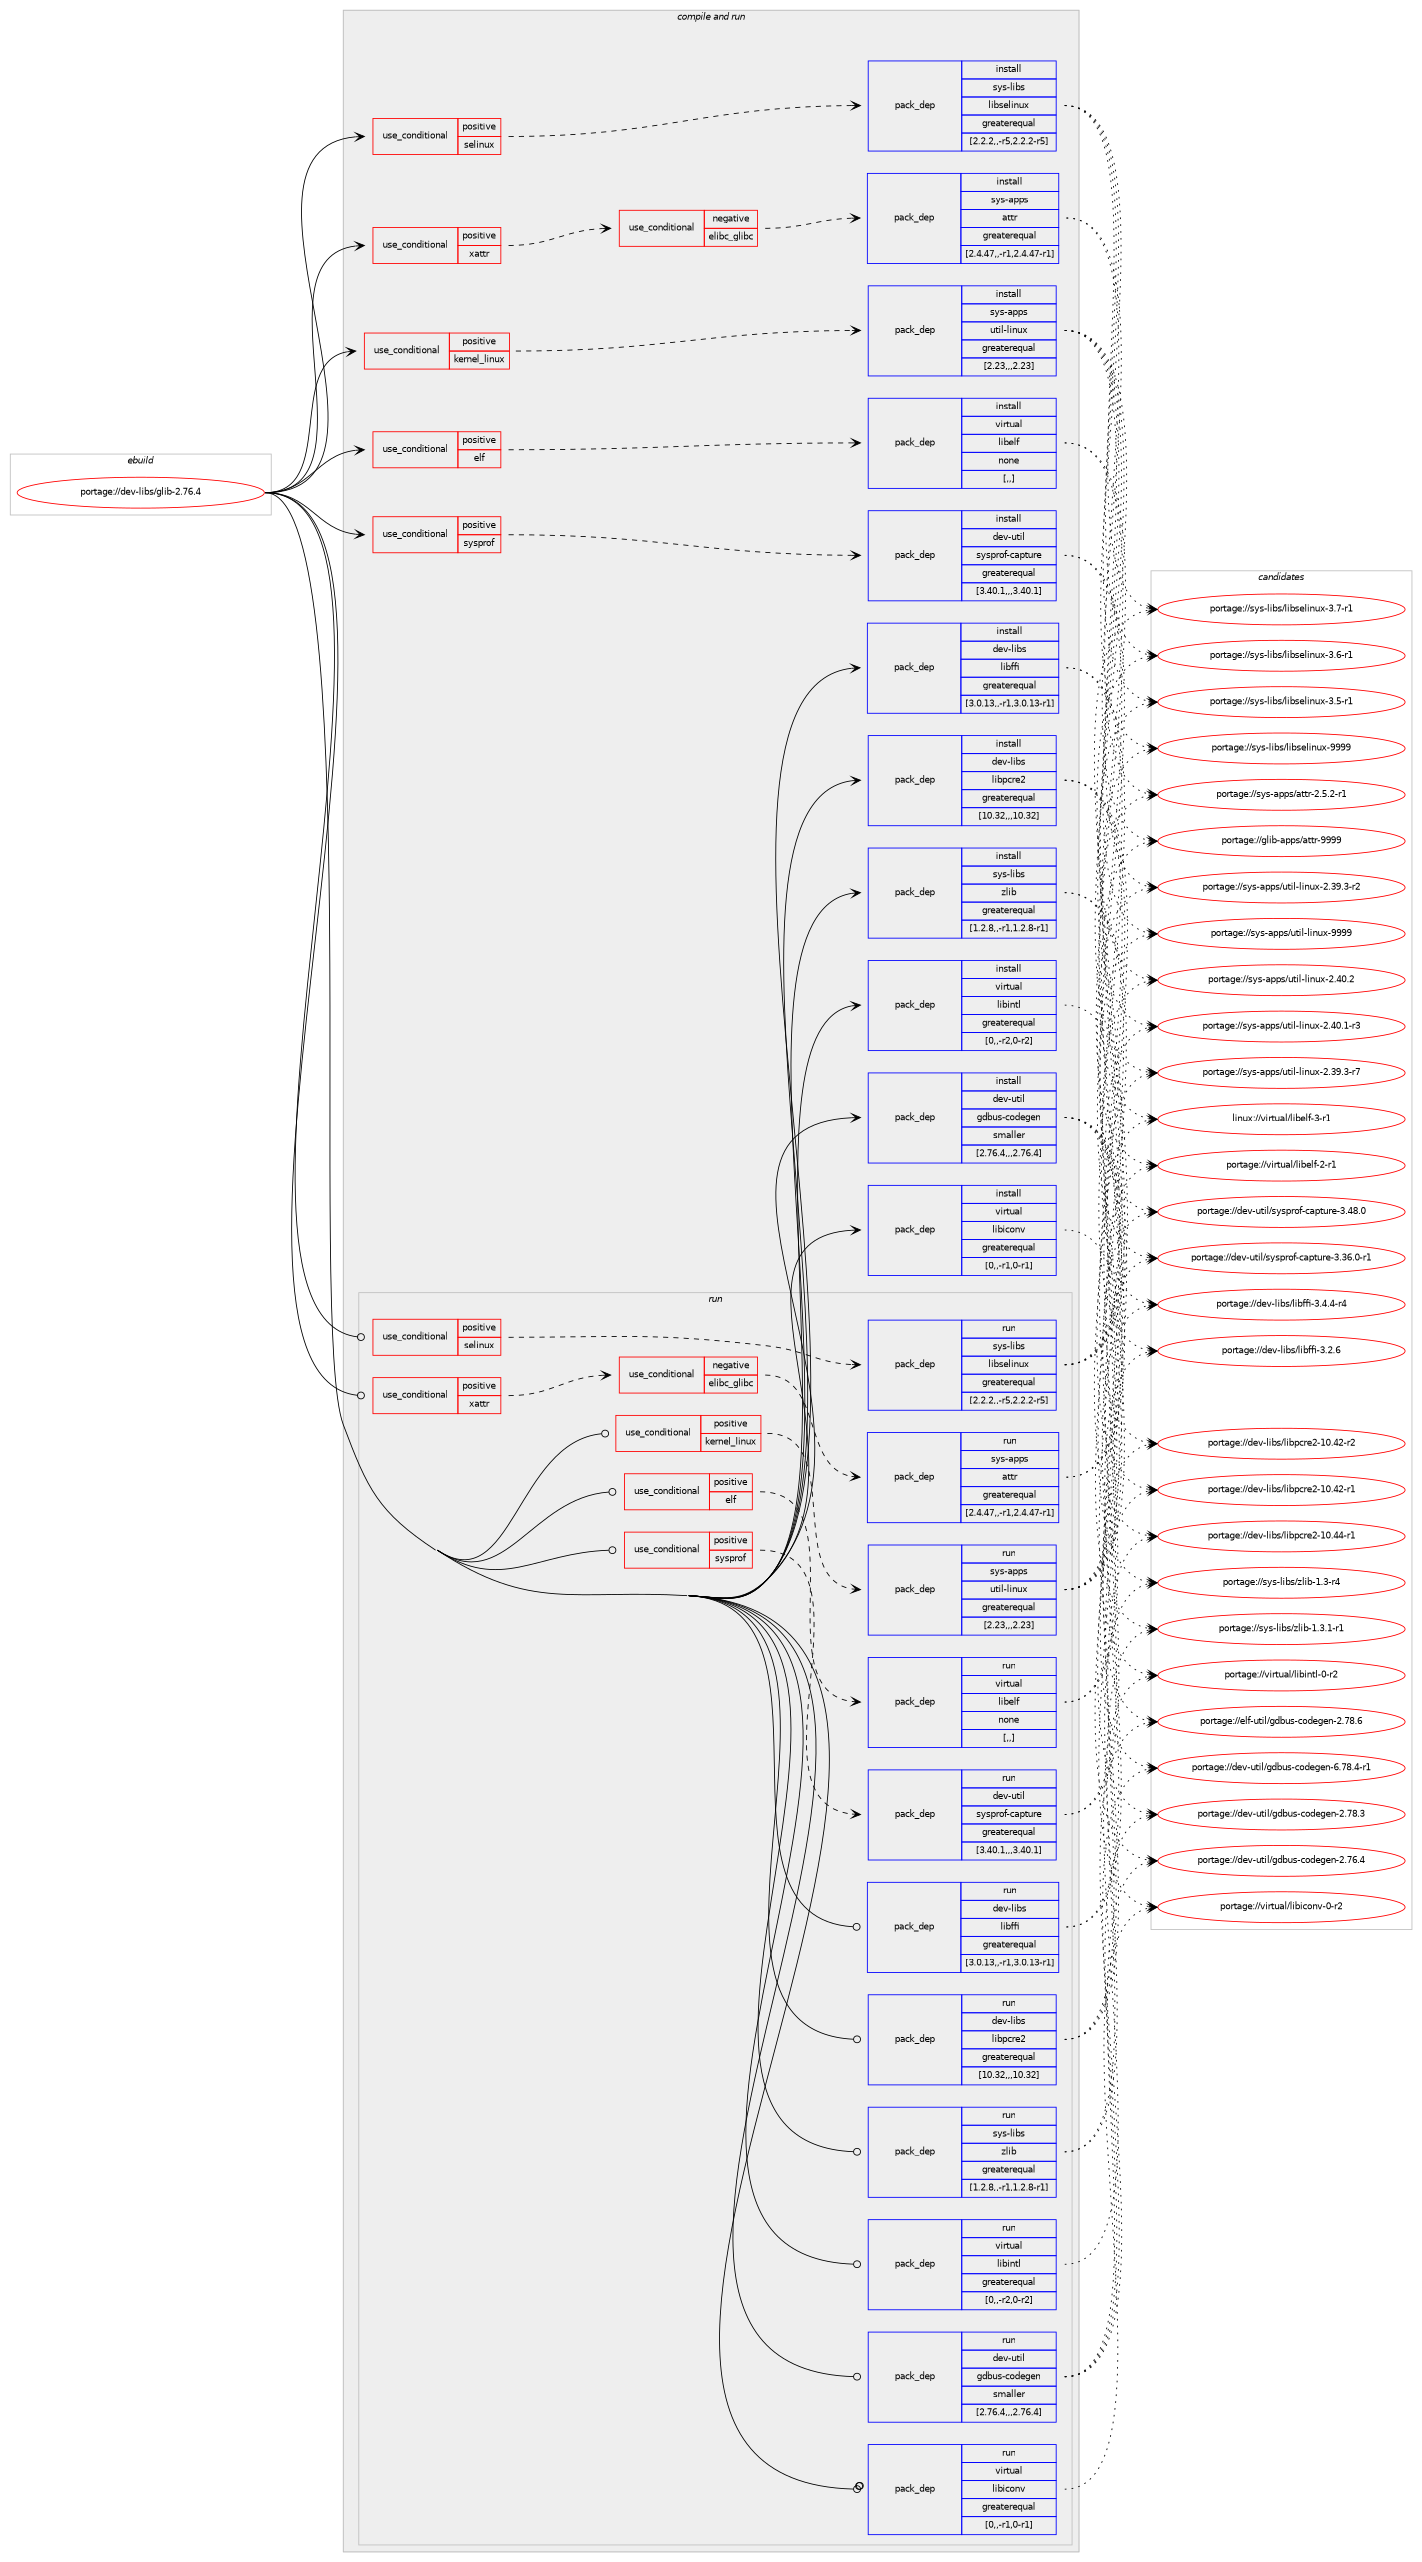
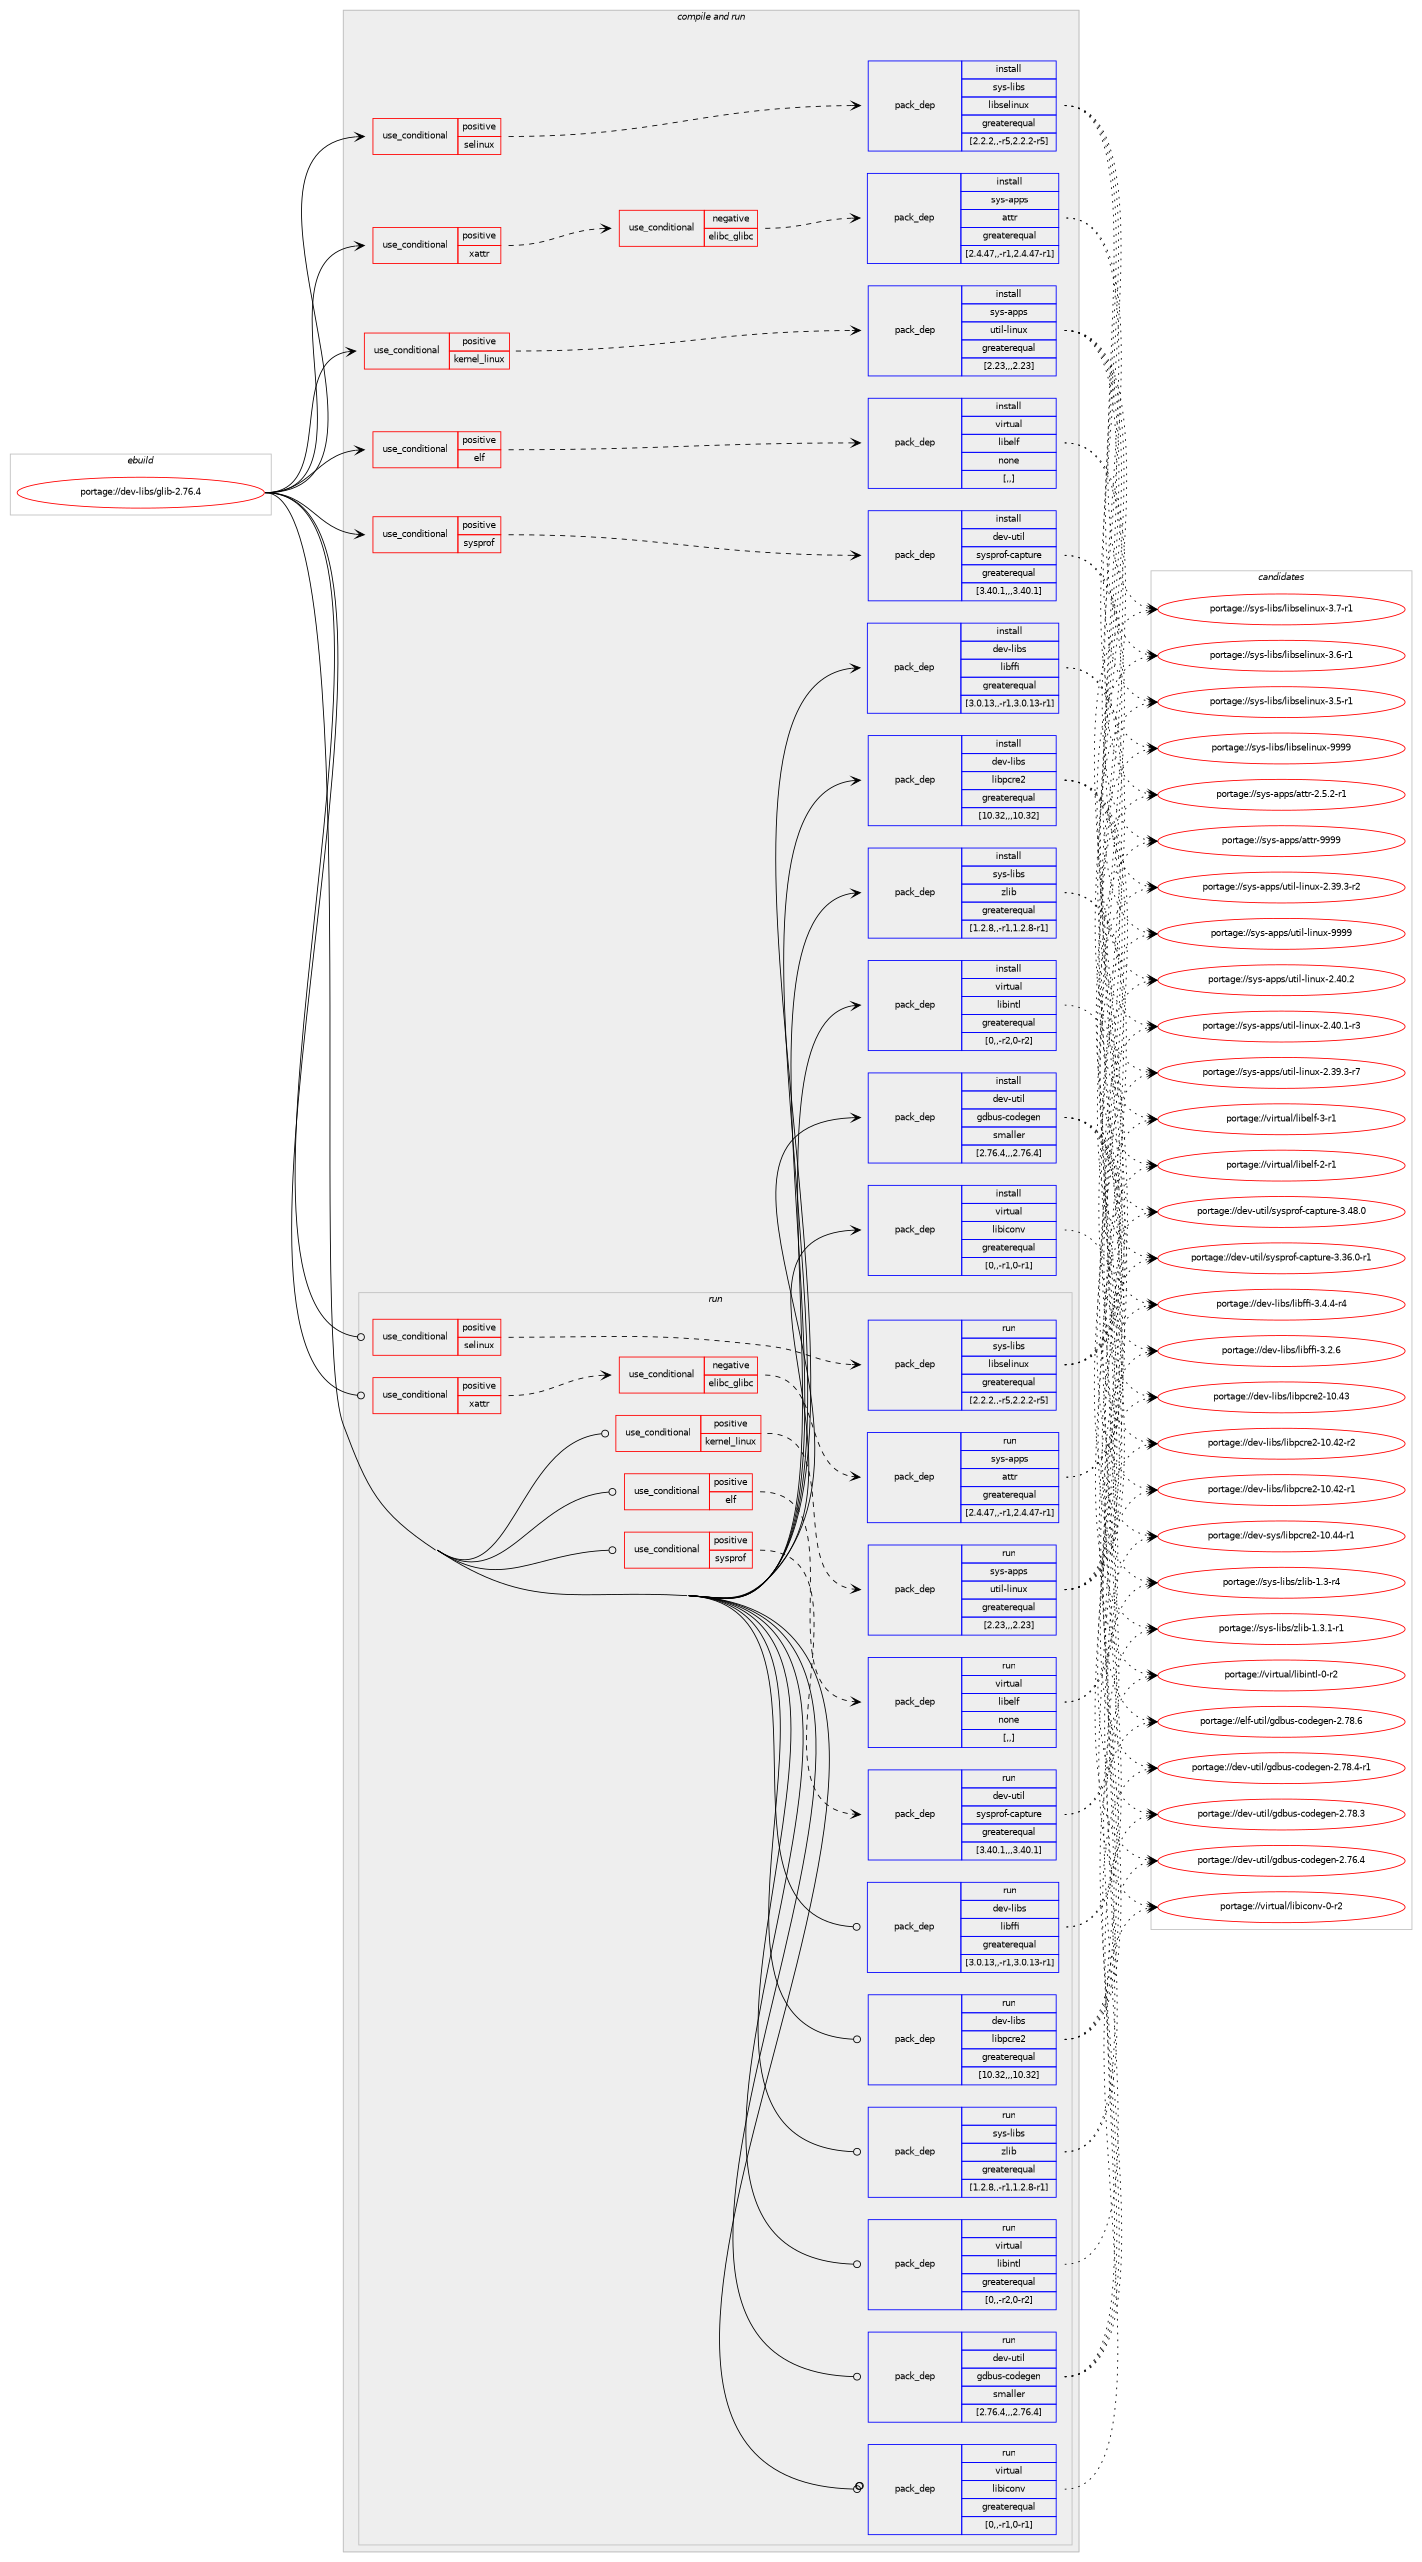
node "portage://glib-apps/attr-9999": label "portage://glib-apps/attr-9999" -> "portage://sys-apps/attr-9999"
node "linux://virtual/libelf-3-r1": label "linux://virtual/libelf-3-r1" -> "portage://virtual/libelf-3-r1"
node "portage://dev-libs/libpcre2-10.43": added
node "portage://dev-libs/libpcre2-10.44-r1": label "portage://dev-libs/libpcre2-10.44-r1" -> "portage://dev-sys/libpcre2-10.44-r1"
node "portage://dev-util/gdbus-codegen-6.78.4-r1": label "portage://dev-util/gdbus-codegen-6.78.4-r1" -> "portage://dev-util/gdbus-codegen-2.78.4-r1"
